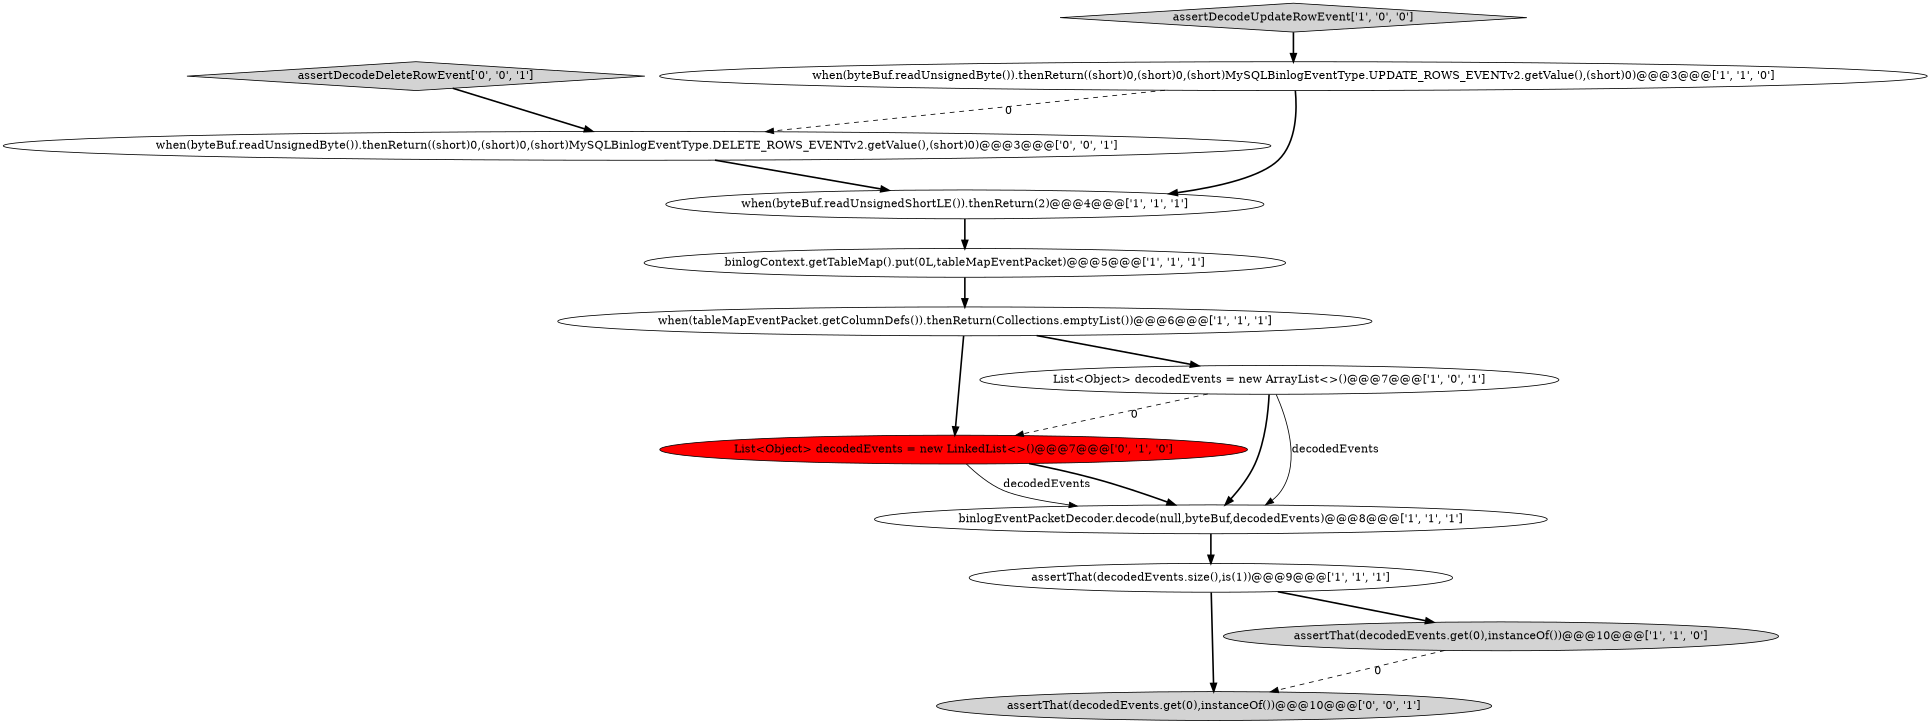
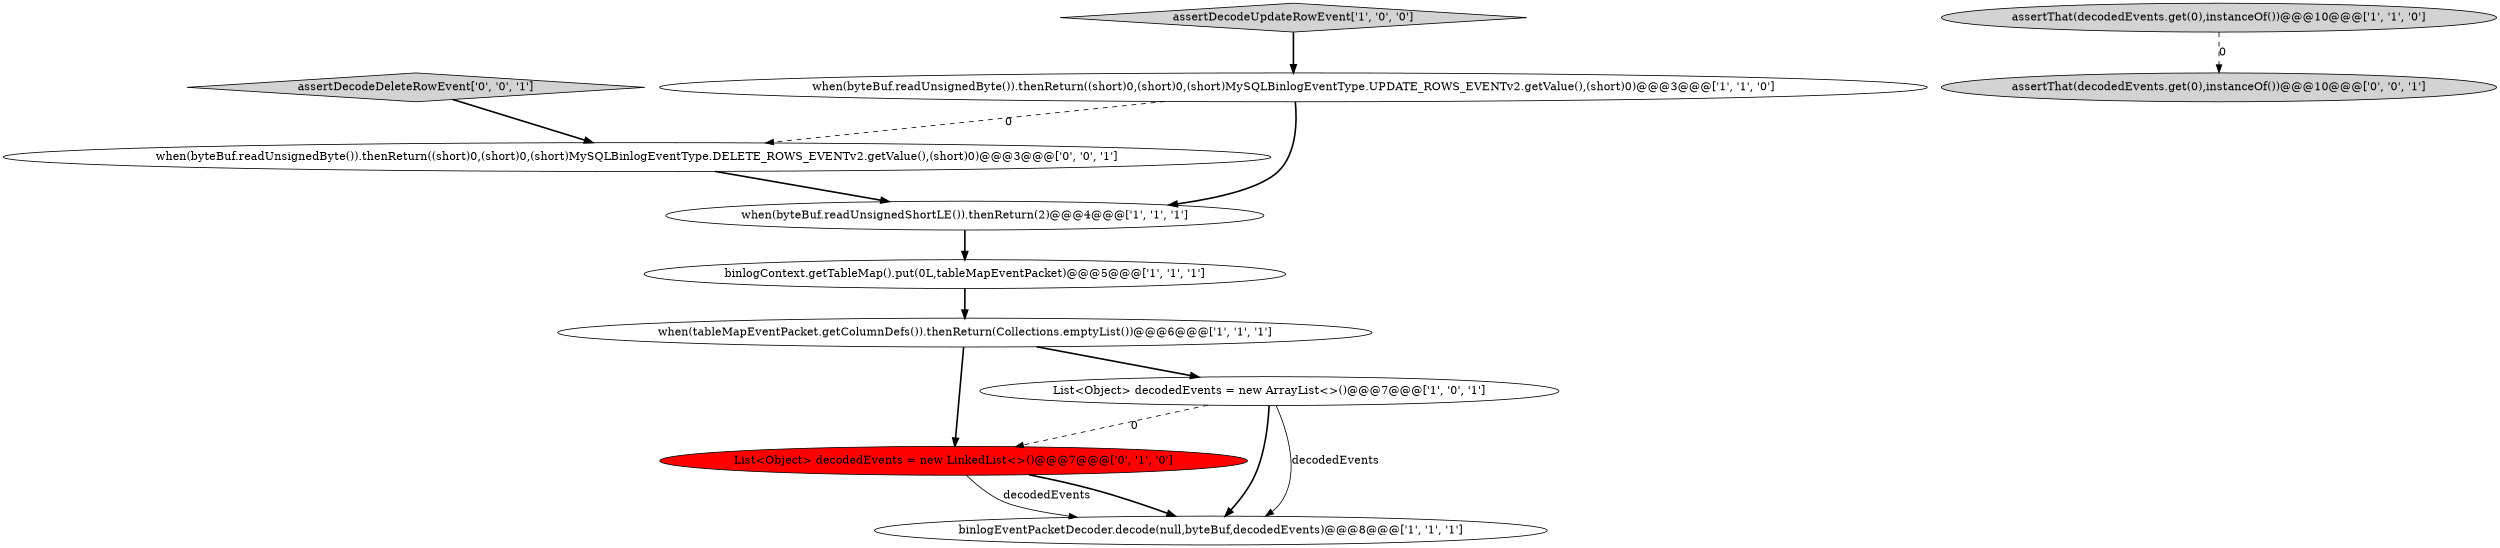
node "assertThat(decodedEvents.size(),is(1))@@@9@@@['1', '1', '1']": removed
